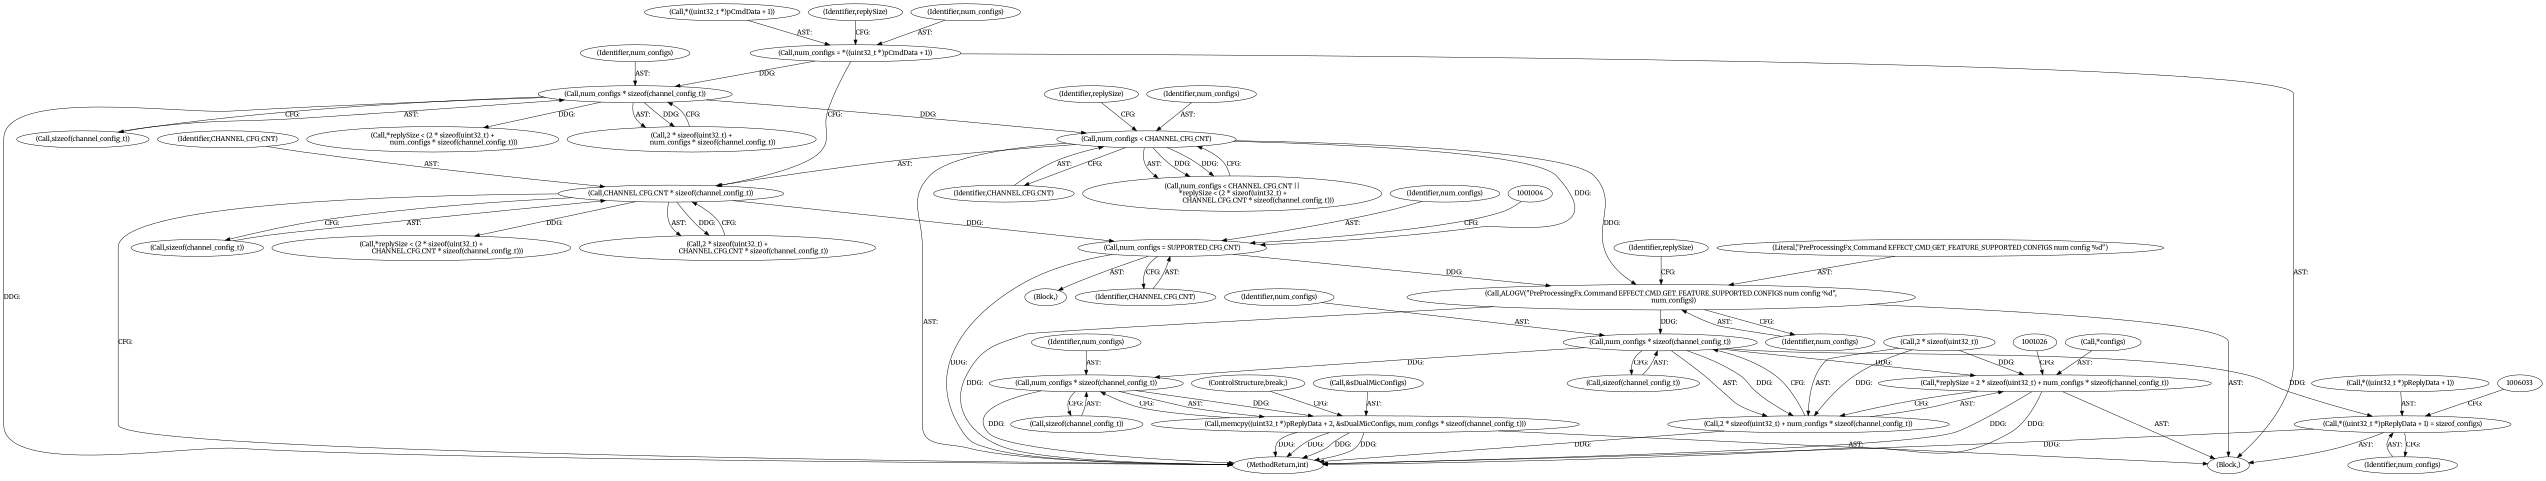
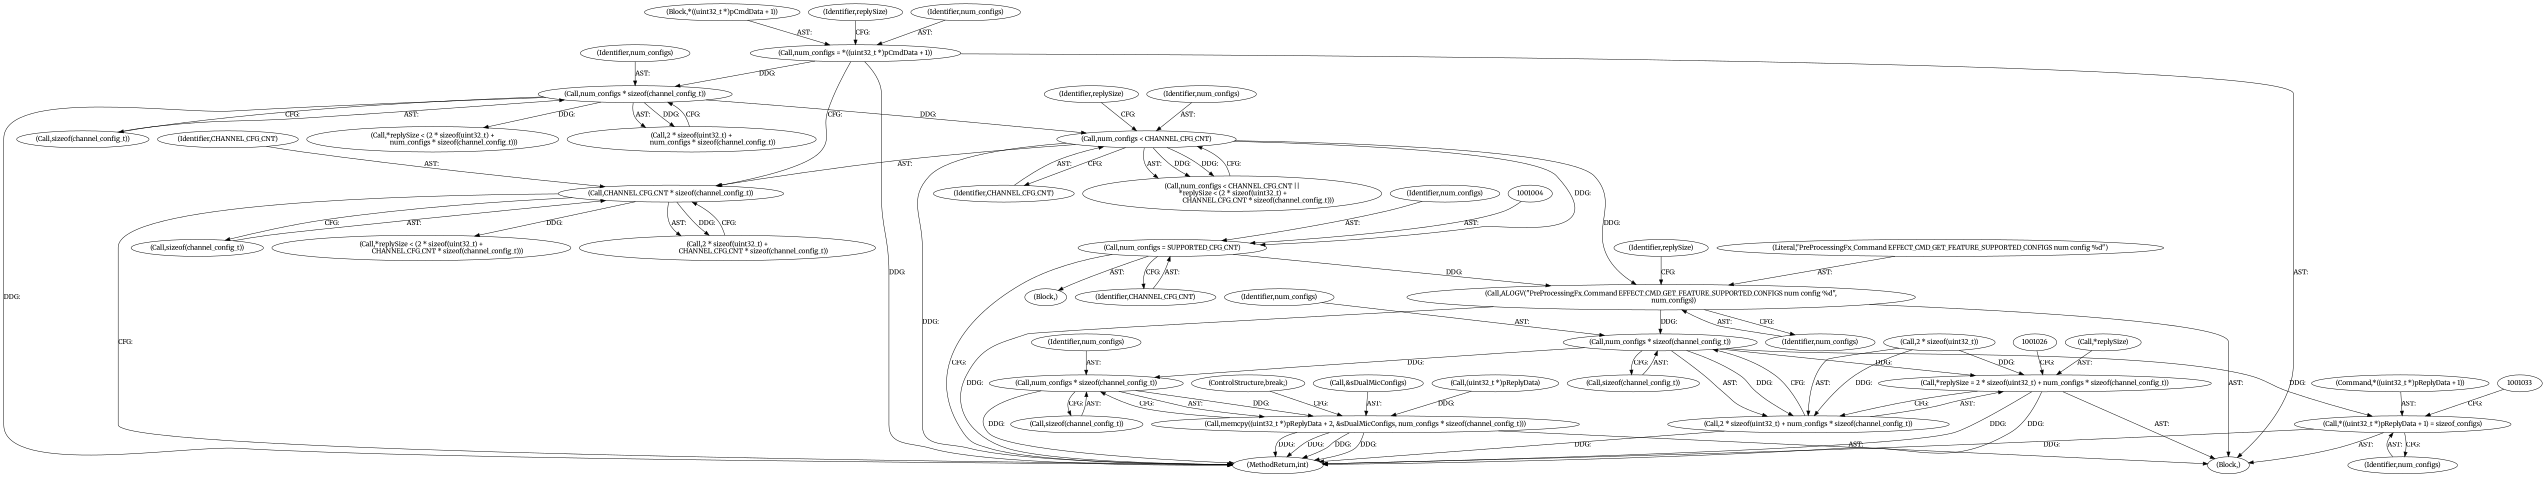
node "(Call,*((uint32_t *)pCmdData + 1))": label "(Call,*((uint32_t *)pCmdData + 1))" -> "(Block,*((uint32_t *)pCmdData + 1))"
edge "(Call,CHANNEL_CFG_CNT * sizeof(channel_config_t))" -> "(Call,num_configs = SUPPORTED_CFG_CNT)": removed, label "DDG:"
edge "1001004" -> "(Call,num_configs = SUPPORTED_CFG_CNT)": label "CFG: " -> "AST: "
edge "(Call,num_configs < CHANNEL_CFG_CNT)" -> "(MethodReturn,int)": label "AST: " -> "DDG: "
node "(Call,*configs)": label "(Call,*configs)" -> "(Call,*replySize)"
edge "(Call,num_configs = SUPPORTED_CFG_CNT)" -> "(MethodReturn,int)": label "DDG: " -> "CFG: "
node "(Call,(uint32_t *)pReplyData)": added
node "(Call,*((uint32_t *)pReplyData + 1))": label "(Call,*((uint32_t *)pReplyData + 1))" -> "(Command,*((uint32_t *)pReplyData + 1))"
node "1006033": label "1006033" -> "1001033"
edge "(Call,num_configs = *((uint32_t *)pCmdData + 1))" -> "(MethodReturn,int)": added, label "DDG:"
